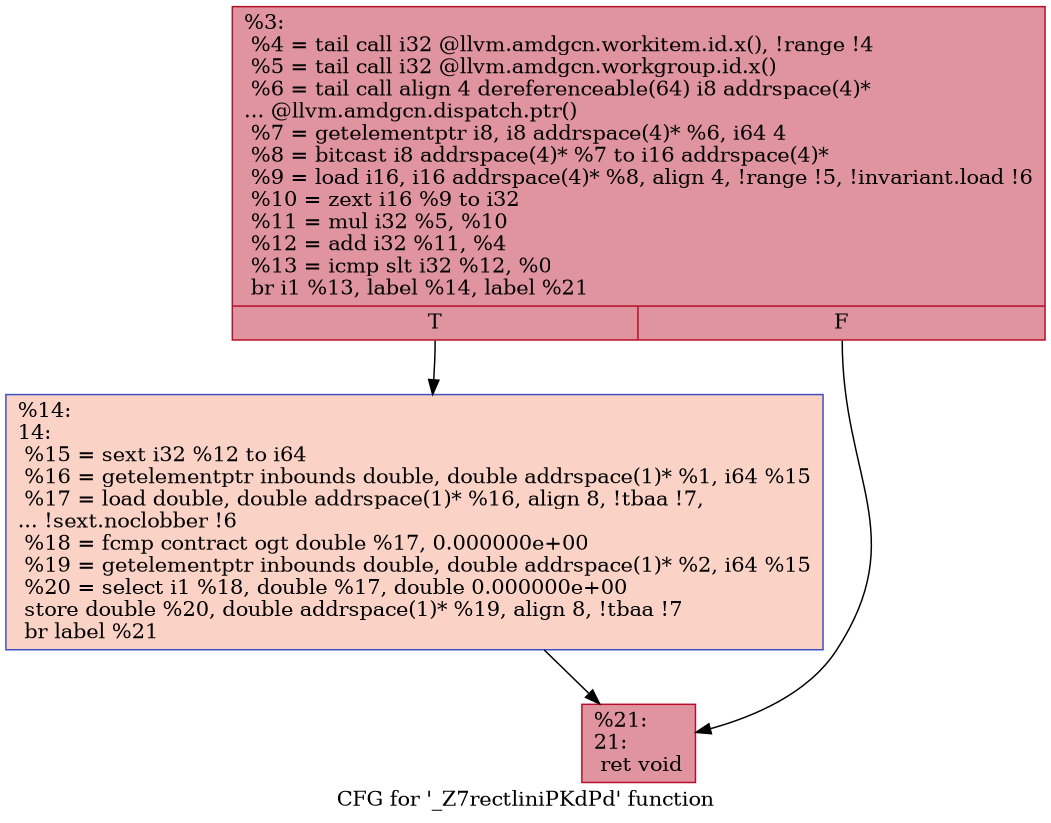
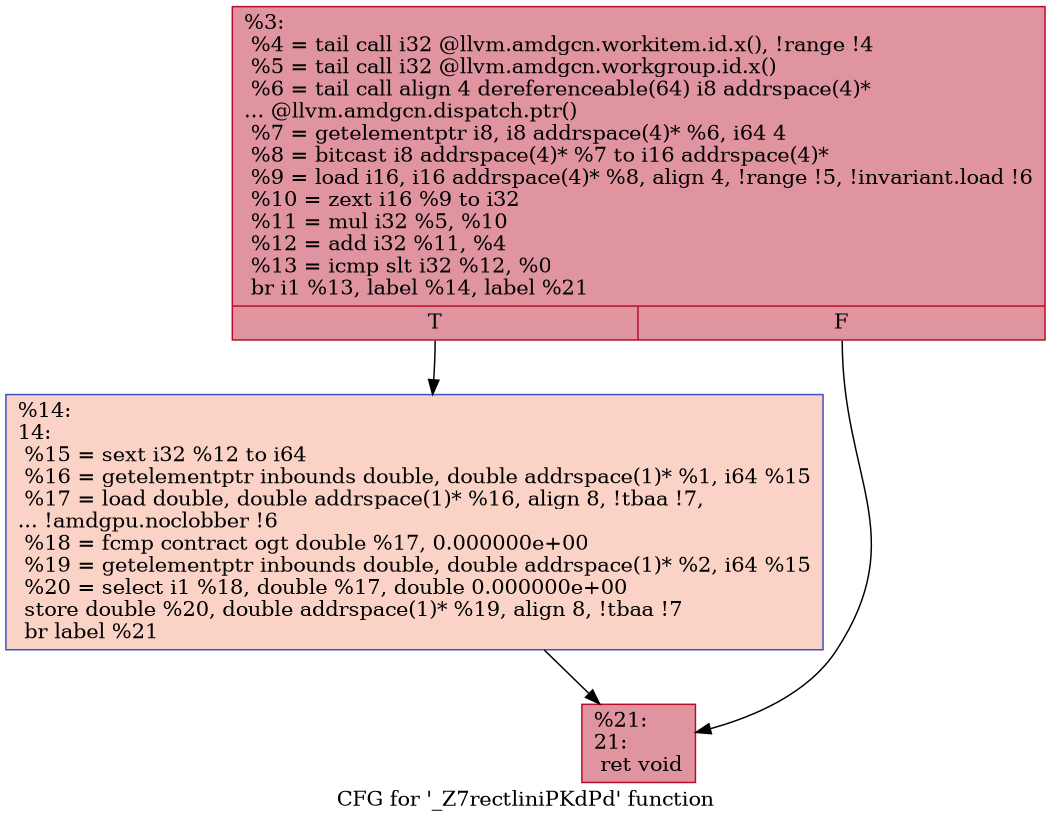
node "%14:": text "... !sext.noclobber !6" -> "... !amdgpu.noclobber !6"
